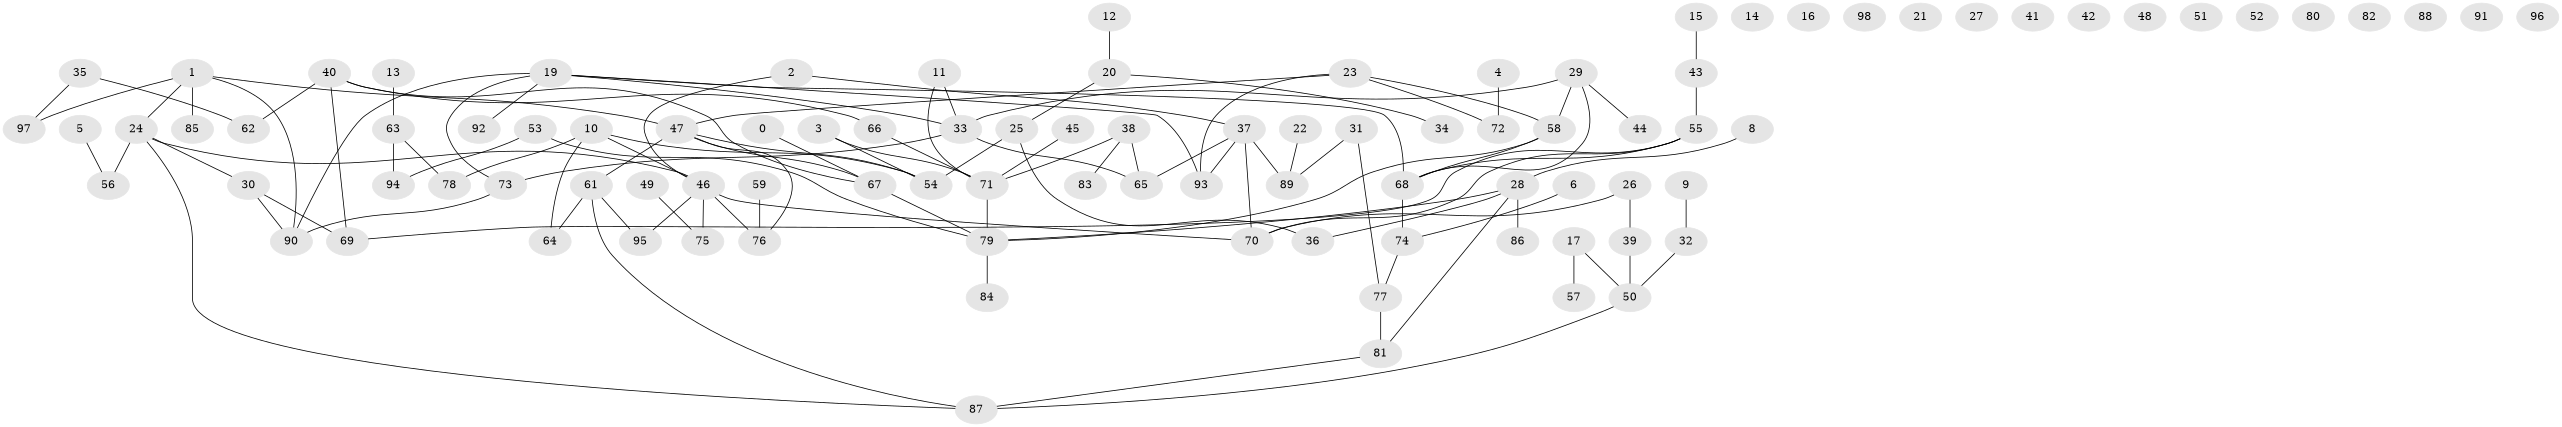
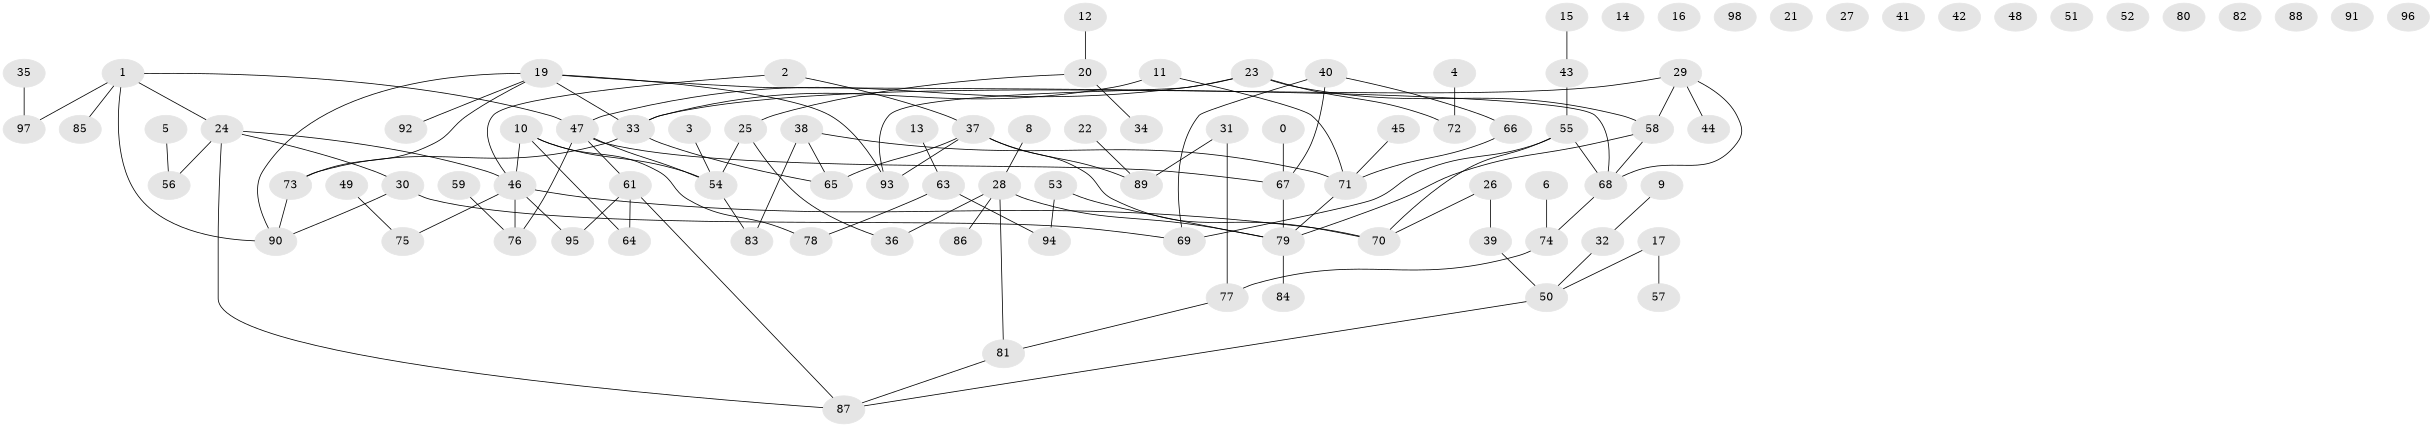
node "62": removed
edge "3" -- "71": removed
edge "54" -- "83": added
